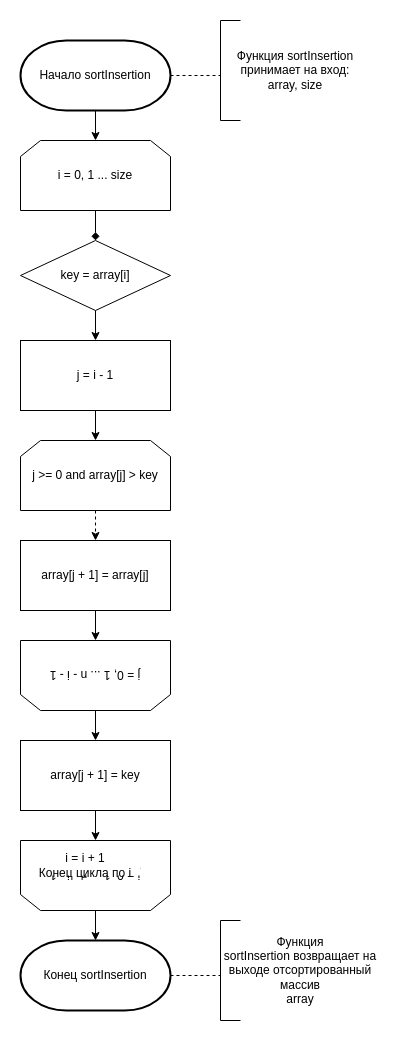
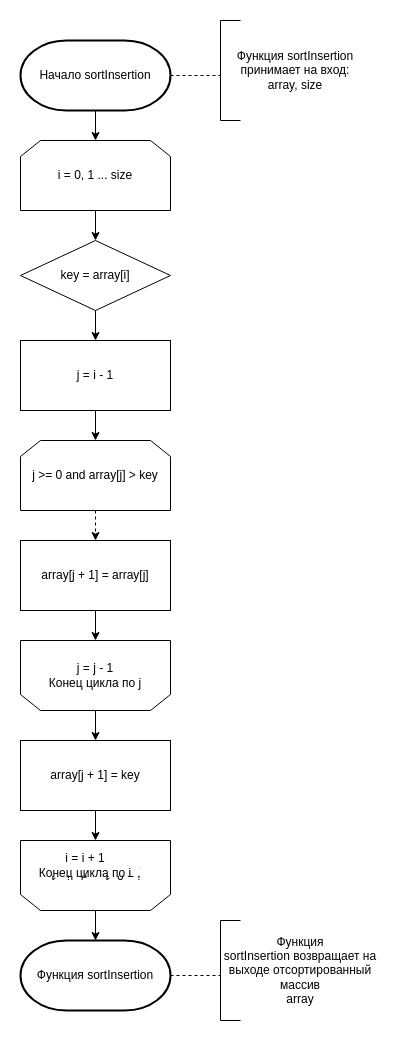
edge "i = 0, 1 ... size" -> "key = array[i]": arrowhead diamond -> classic
node "j = j - 1 Конец цикла по j": added
node "Конец sortInsertion": label "Конец sortInsertion" -> "Функция sortInsertion"
